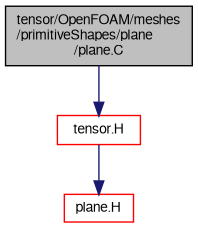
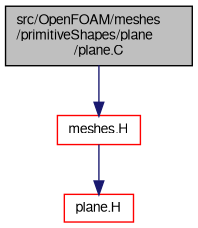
node "tensor/OpenFOAM/meshes /primitiveShapes/plane /plane.C": label "tensor/OpenFOAM/meshes /primitiveShapes/plane /plane.C" -> "src/OpenFOAM/meshes /primitiveShapes/plane /plane.C"
node "tensor.H": label "tensor.H" -> "meshes.H"
